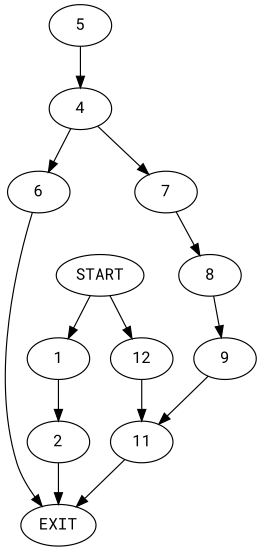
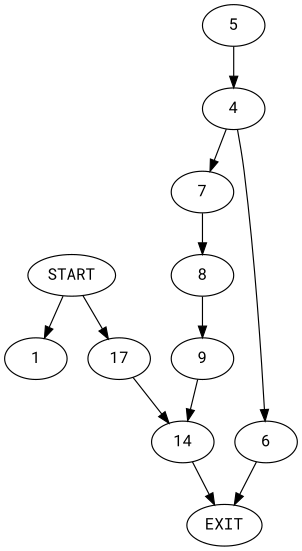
node "12": label "12" -> "17"
node "2": removed
node "11": label "11" -> "14"
